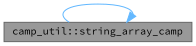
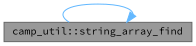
node "camp_util::string_array_camp": label "camp_util::string_array_camp" -> "camp_util::string_array_find"
